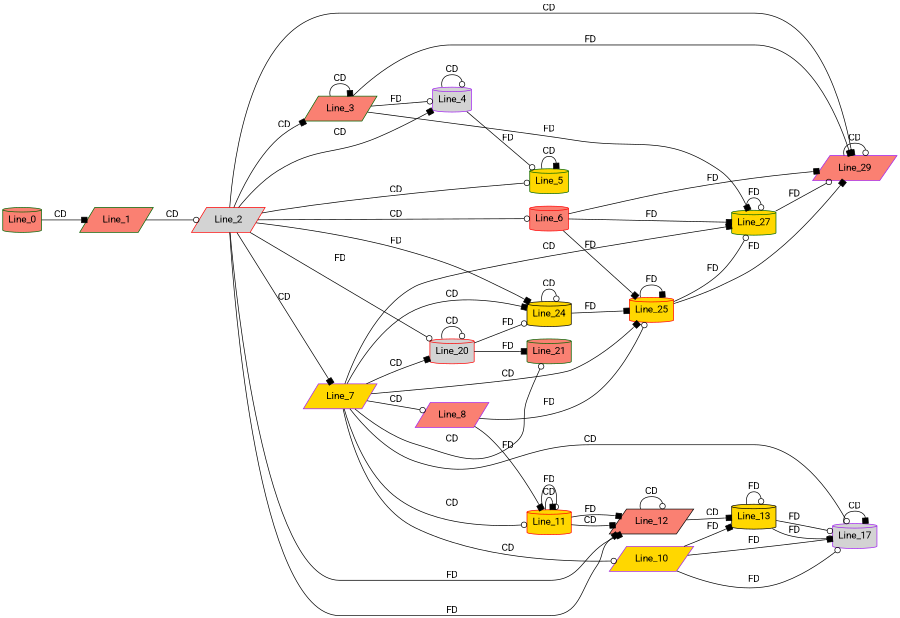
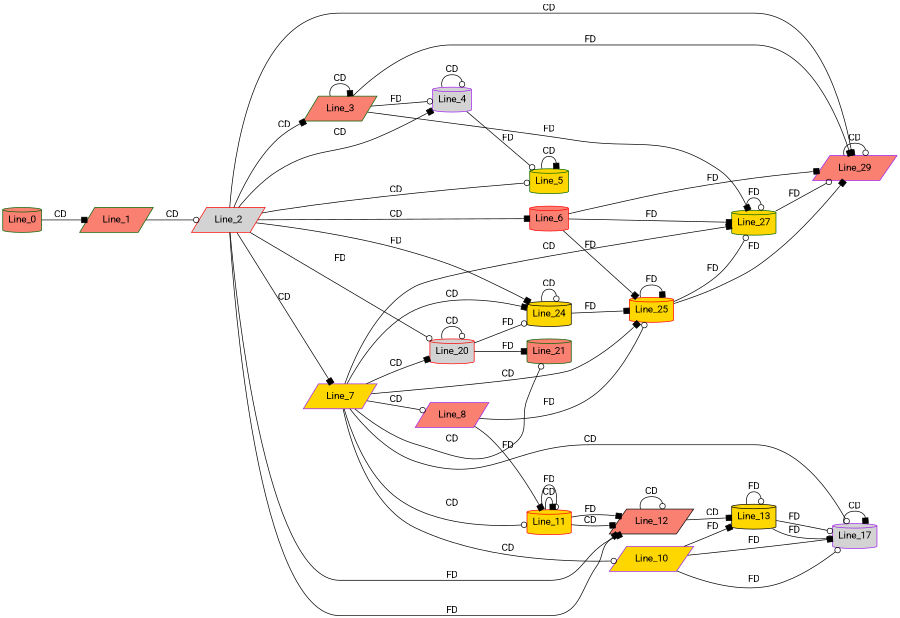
edge "Line_2" -> "Line_6": arrowhead odot -> box
